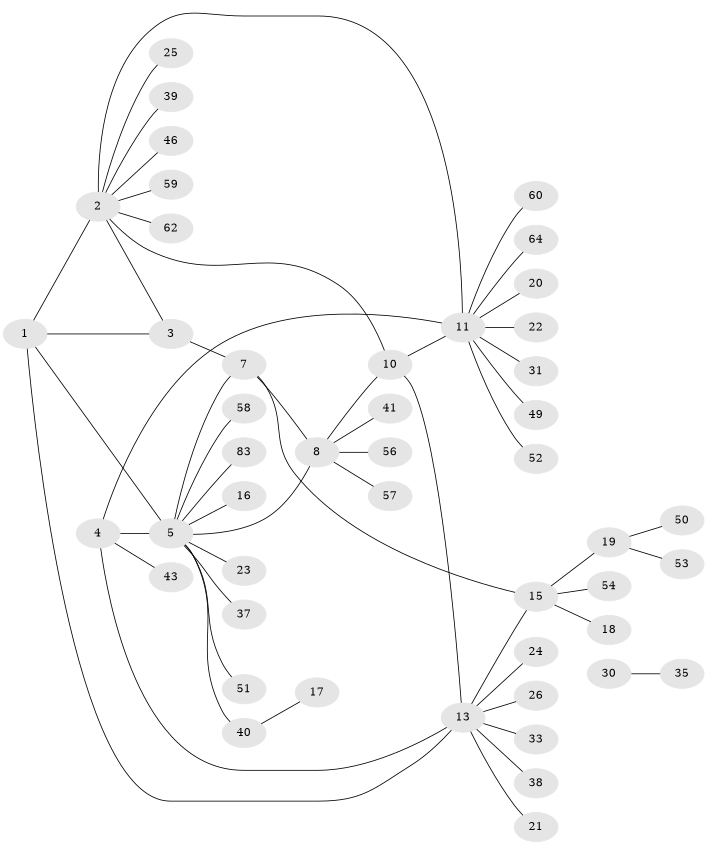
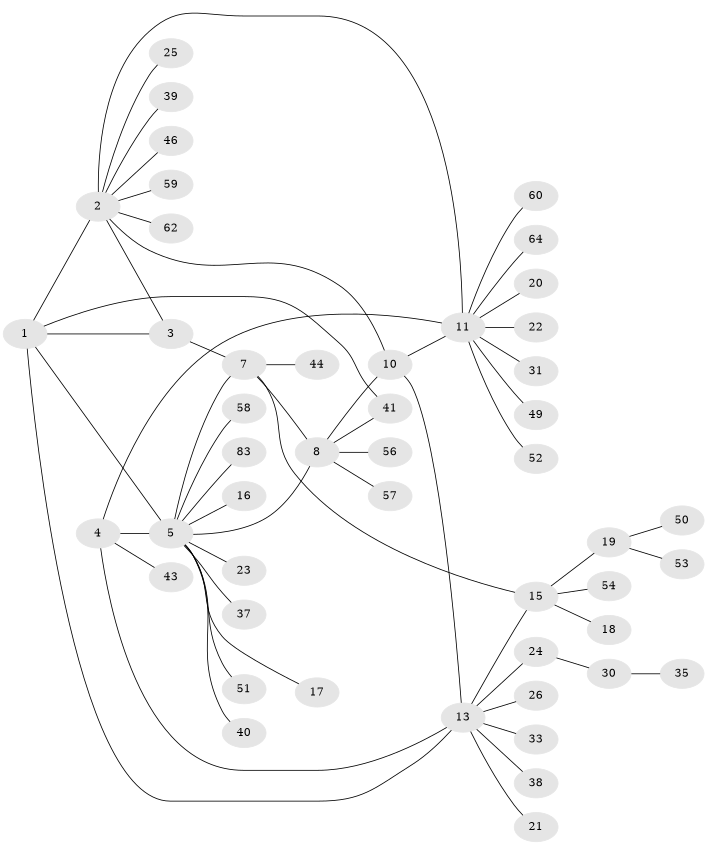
edge "1" -- "41": added
node "44": added
edge "24" -- "30": added
edge "17" -- "40": now "17" -- "5"
